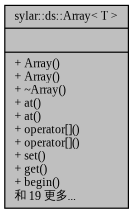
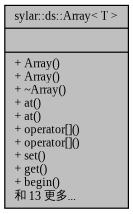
node "sylar::ds::Array< T >": text "和 19 更多..." -> "和 13 更多..."
